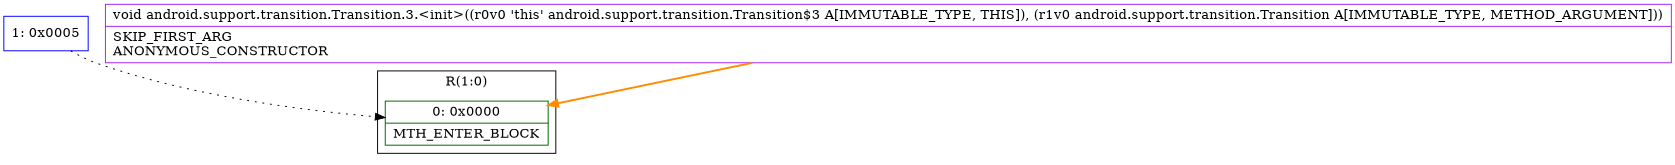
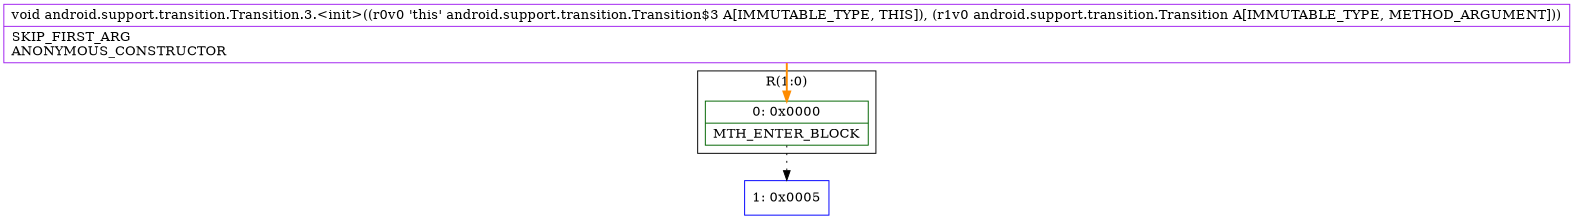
edge "1: 0x0005" -> "0: 0x0000": reversed
